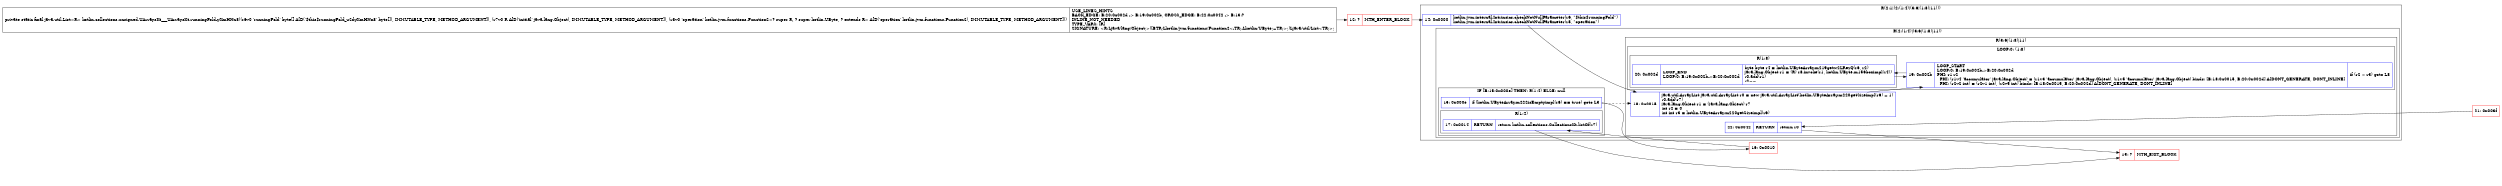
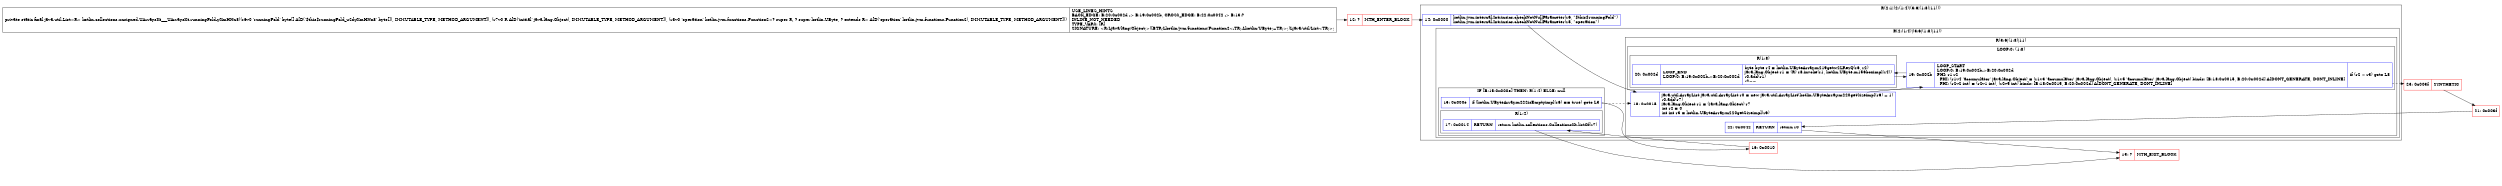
node "23: 0x003f": added
